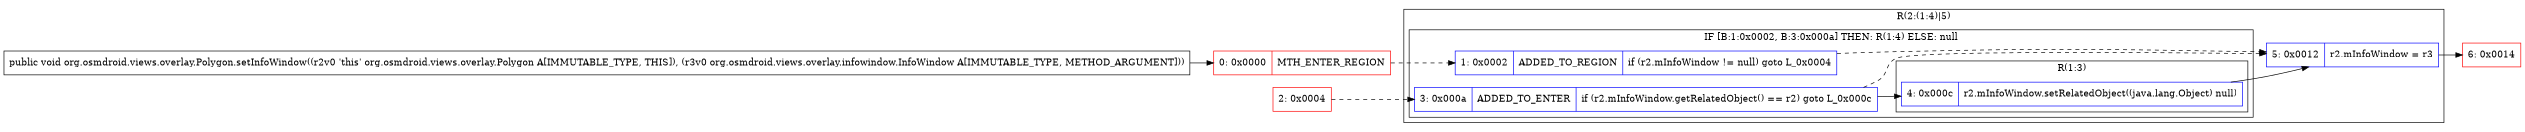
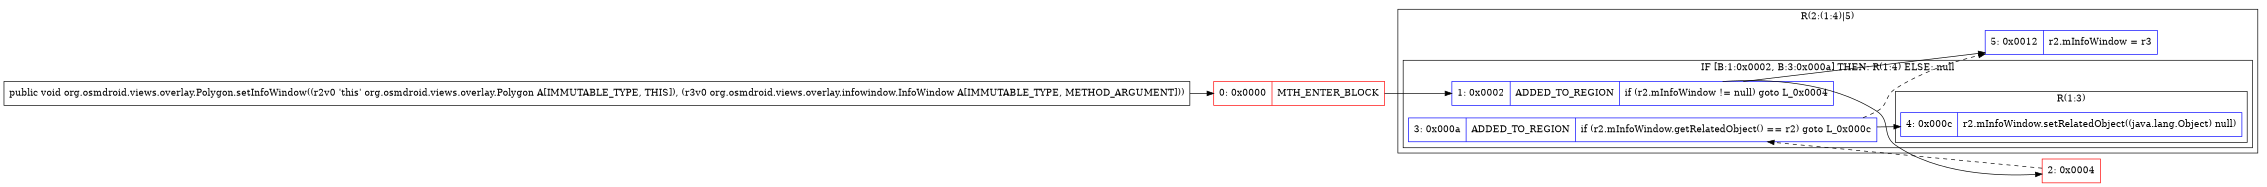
edge "1: 0x0002" -> "5: 0x0012": style dashed -> solid
node "6: 0x0014": removed
node "0: 0x0000": text "MTH_ENTER_REGION" -> "MTH_ENTER_BLOCK"
edge "0: 0x0000" -> "1: 0x0002": style dashed -> solid
edge "4: 0x000c" -> "5: 0x0012": removed
node "3: 0x000a": text "ADDED_TO_ENTER" -> "ADDED_TO_REGION"
edge "1: 0x0002" -> "2: 0x0004": added
